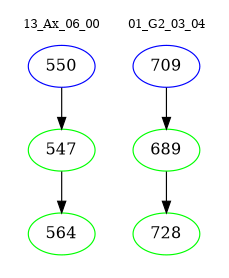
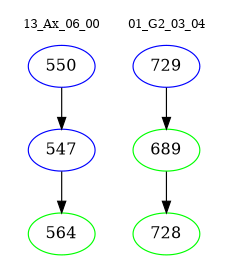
node "709": label "709" -> "729"
node "547": color green -> blue
